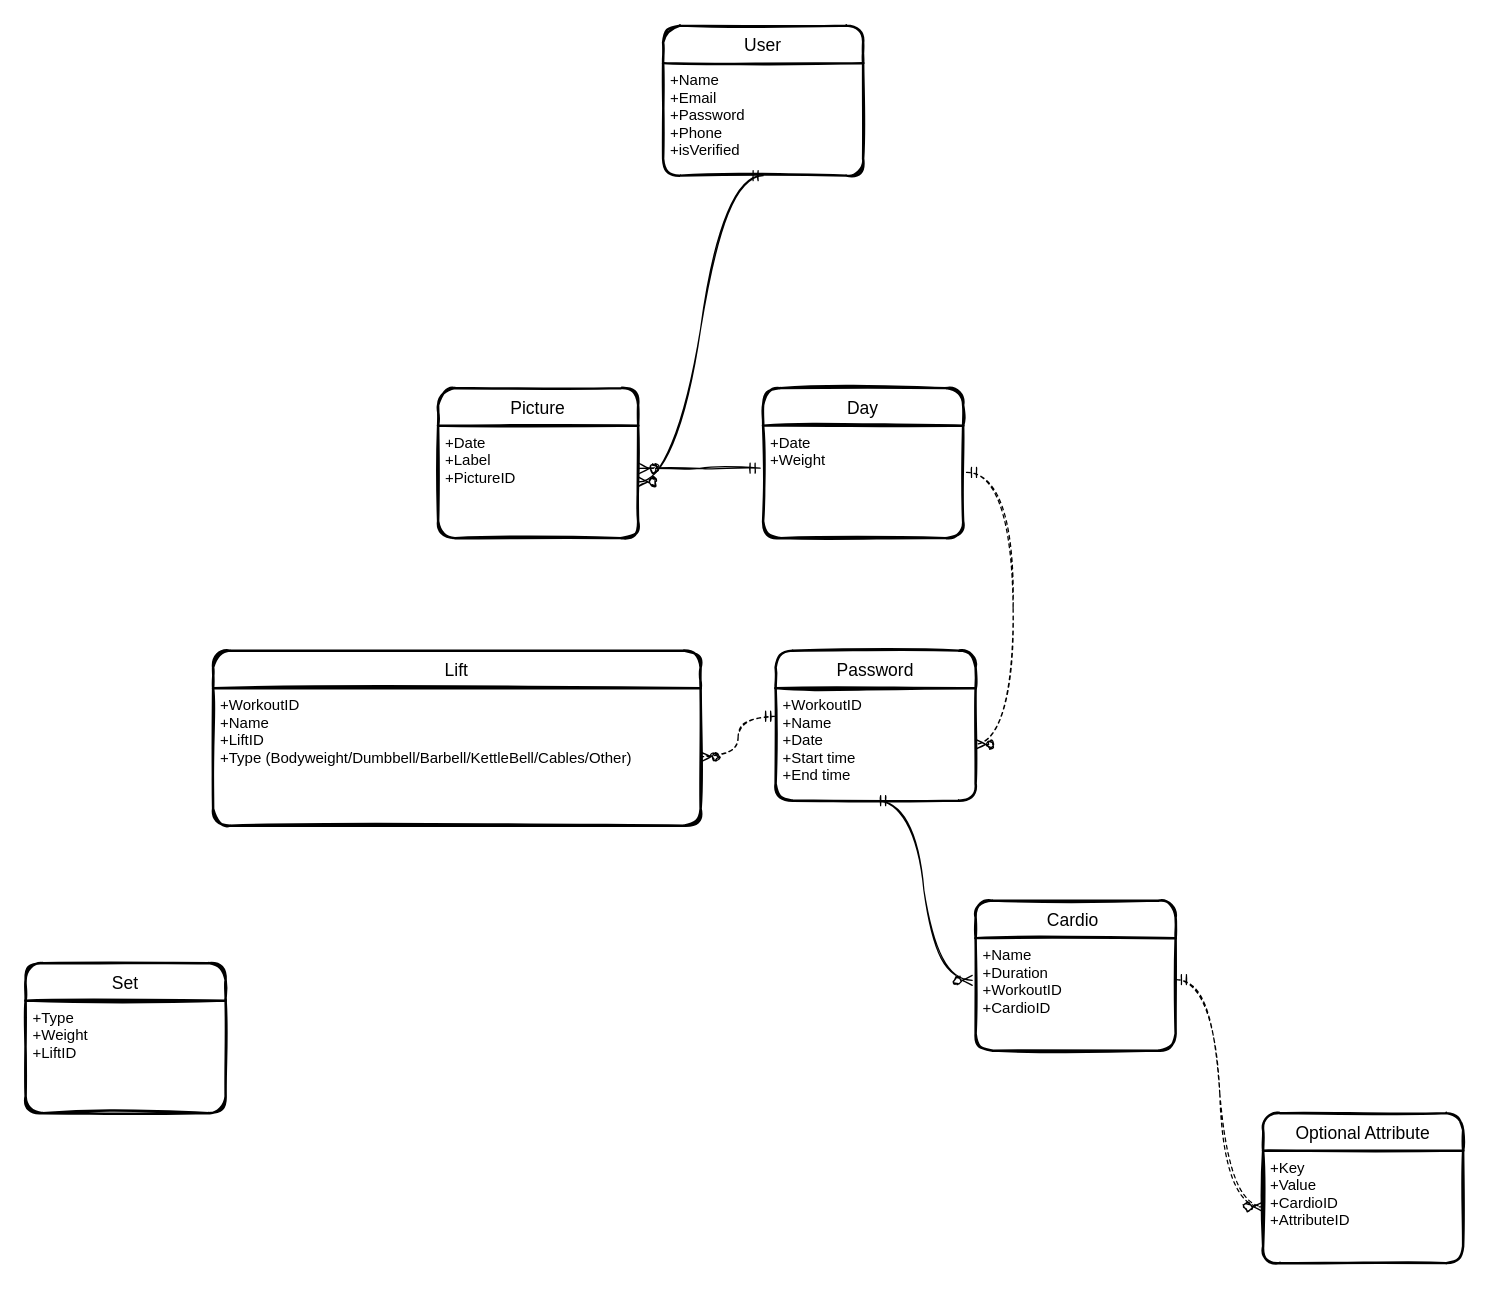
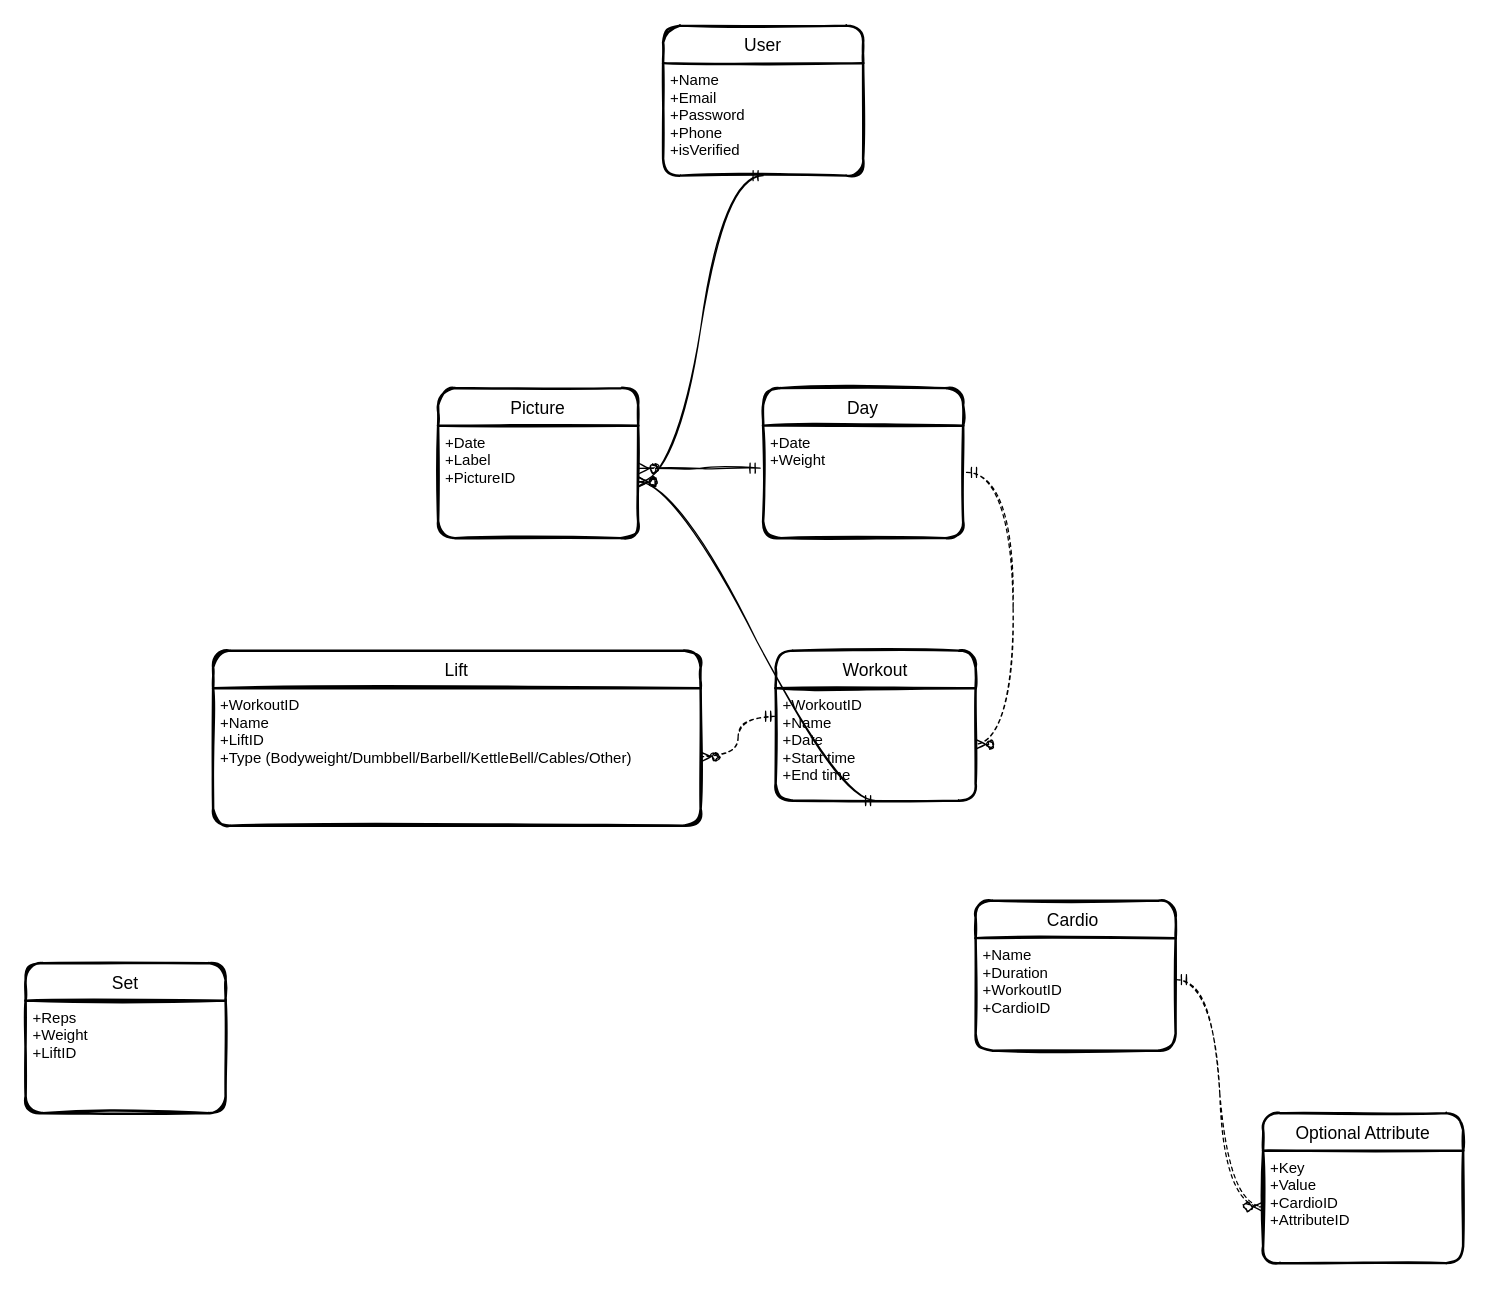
node "Password": label "Password" -> "Workout"
edge "+WorkoutID +Name +Date +Start time +End time" -- "+Name +Duration +WorkoutID +CardioID": now "+WorkoutID +Name +Date +Start time +End time" -- "+Date +Label +PictureID"
node "+Type +Weight +LiftID": label "+Type +Weight +LiftID" -> "+Reps +Weight +LiftID"
